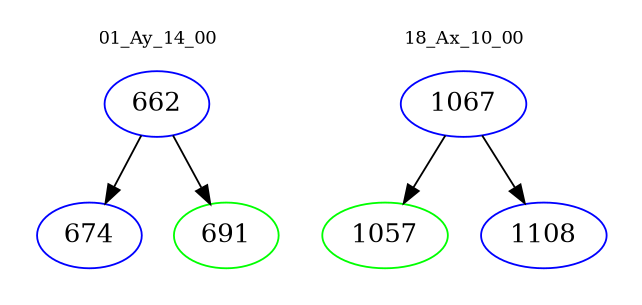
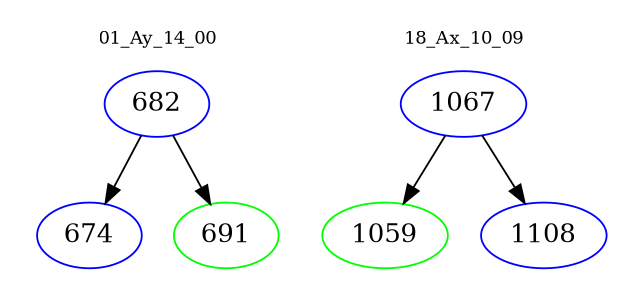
cluster "18_Ax_10_00": label "18_Ax_10_00" -> "18_Ax_10_09"
node "662": label "662" -> "682"
node "1057": label "1057" -> "1059"
